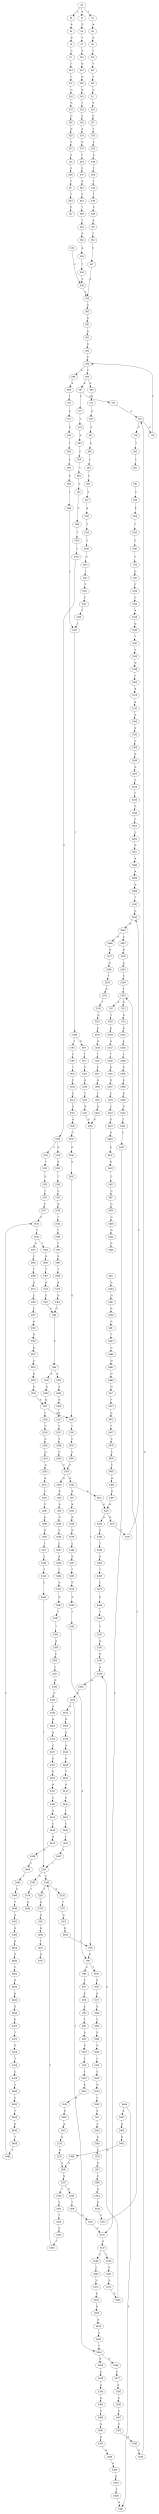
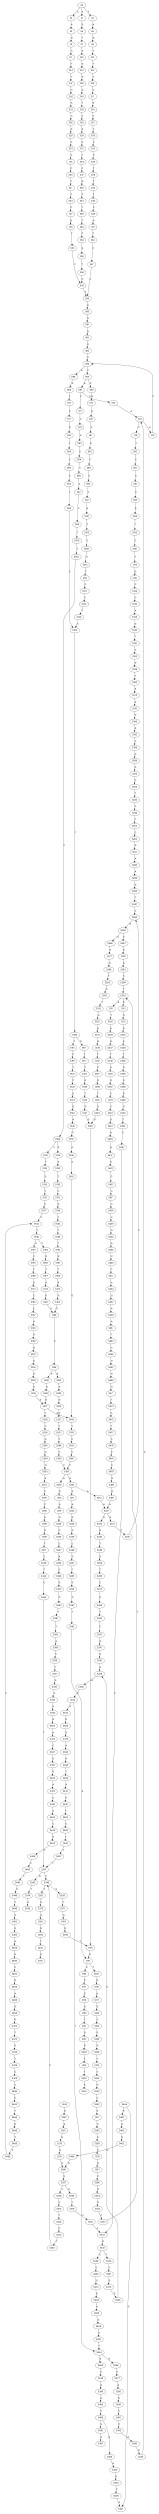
node "S50": added
edge "S87" -> "S91": added, label "C"
node "S448": added
edge "S233" -> "S243": removed, label "G"
edge "S421" -> "S426": now "S408" -> "S426"
